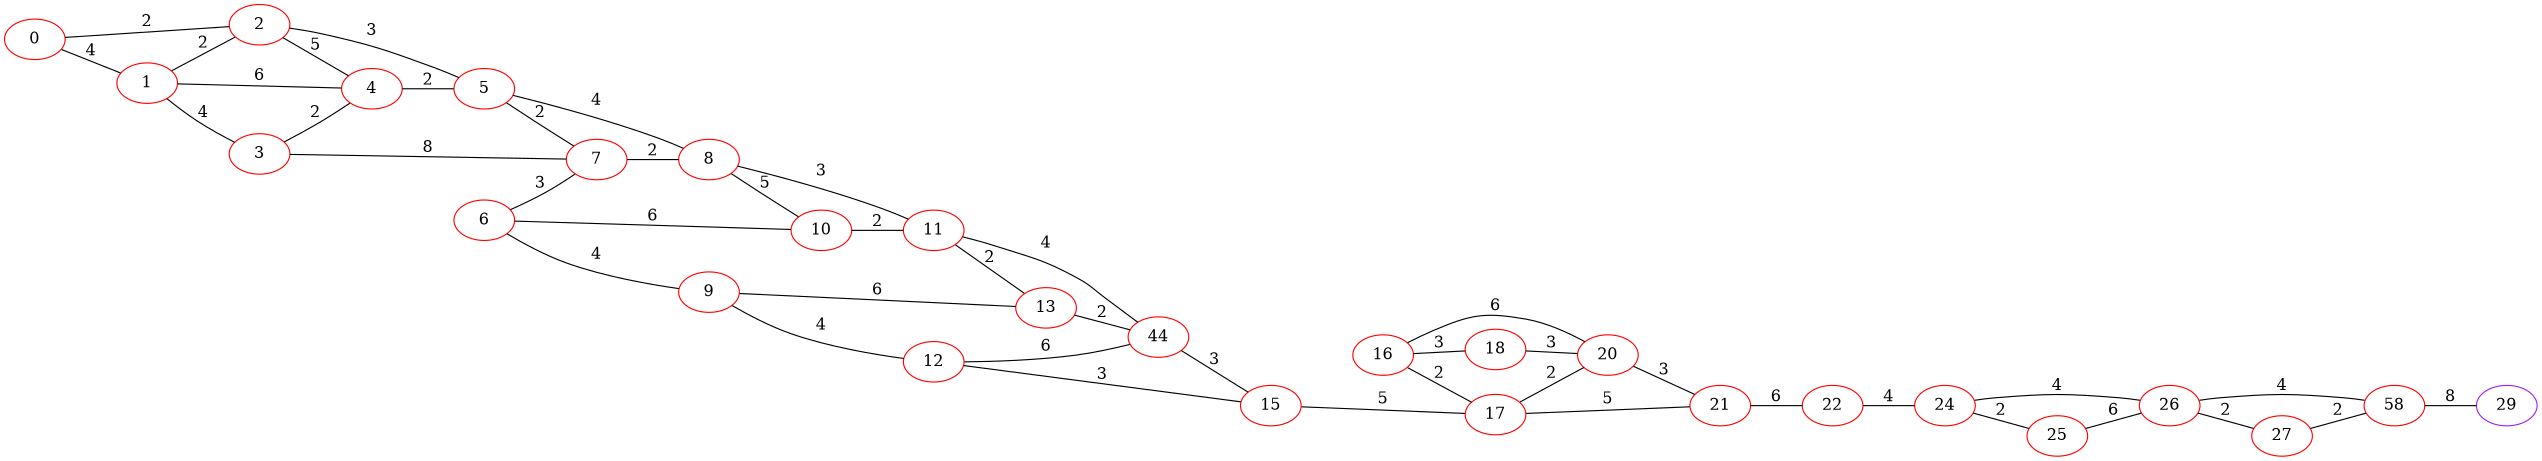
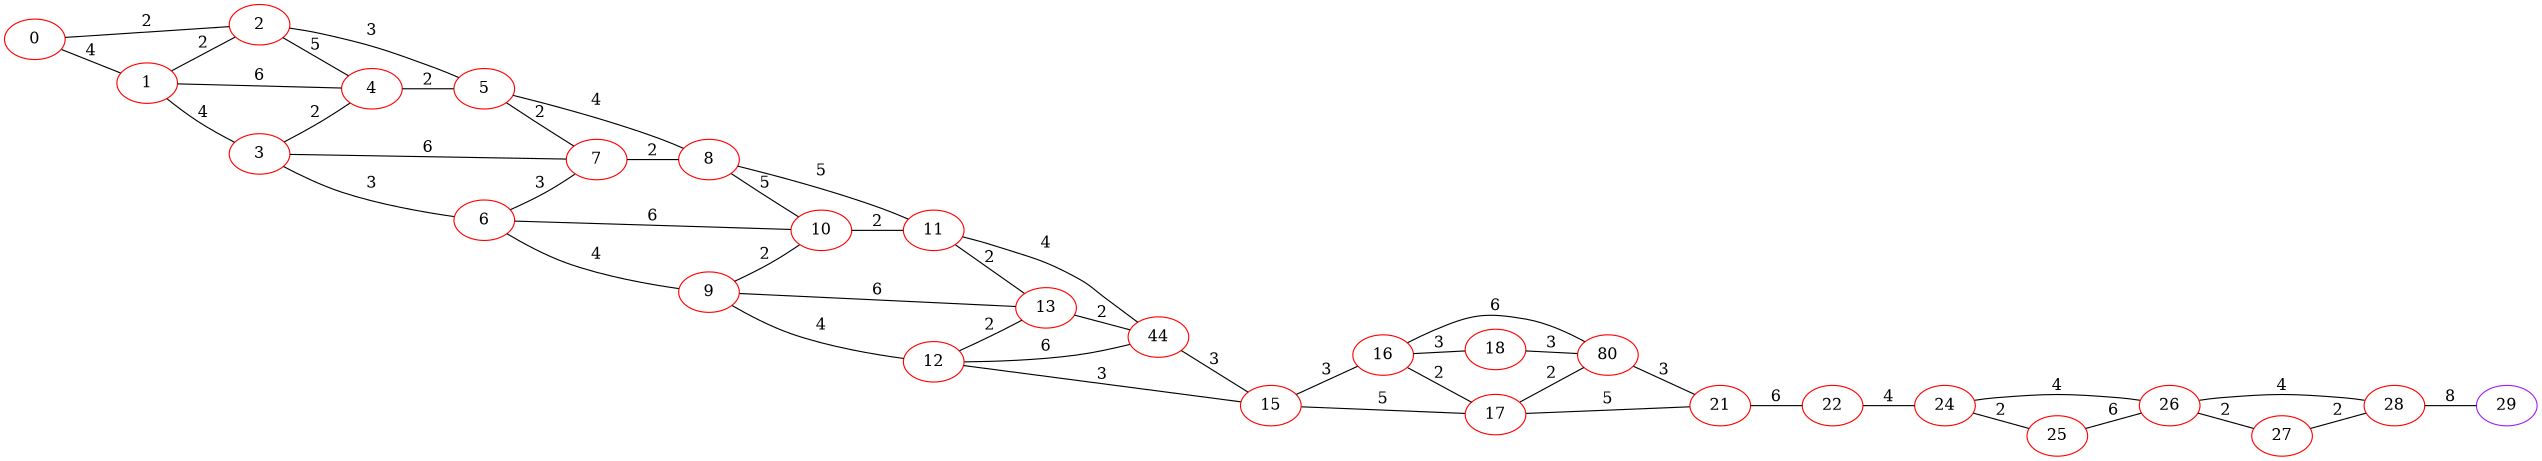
edge "3" -- "7": label "8" -> "6"
edge "8" -- "11": label "3" -> "5"
edge "3" -- "6": added, label "3"
edge "10" -- "9": added, label "2"
edge "13" -- "12": added, label "2"
node "20": label "20" -> "80"
edge "16" -- "15": added, label "3"
node "58": label "58" -> "28"
